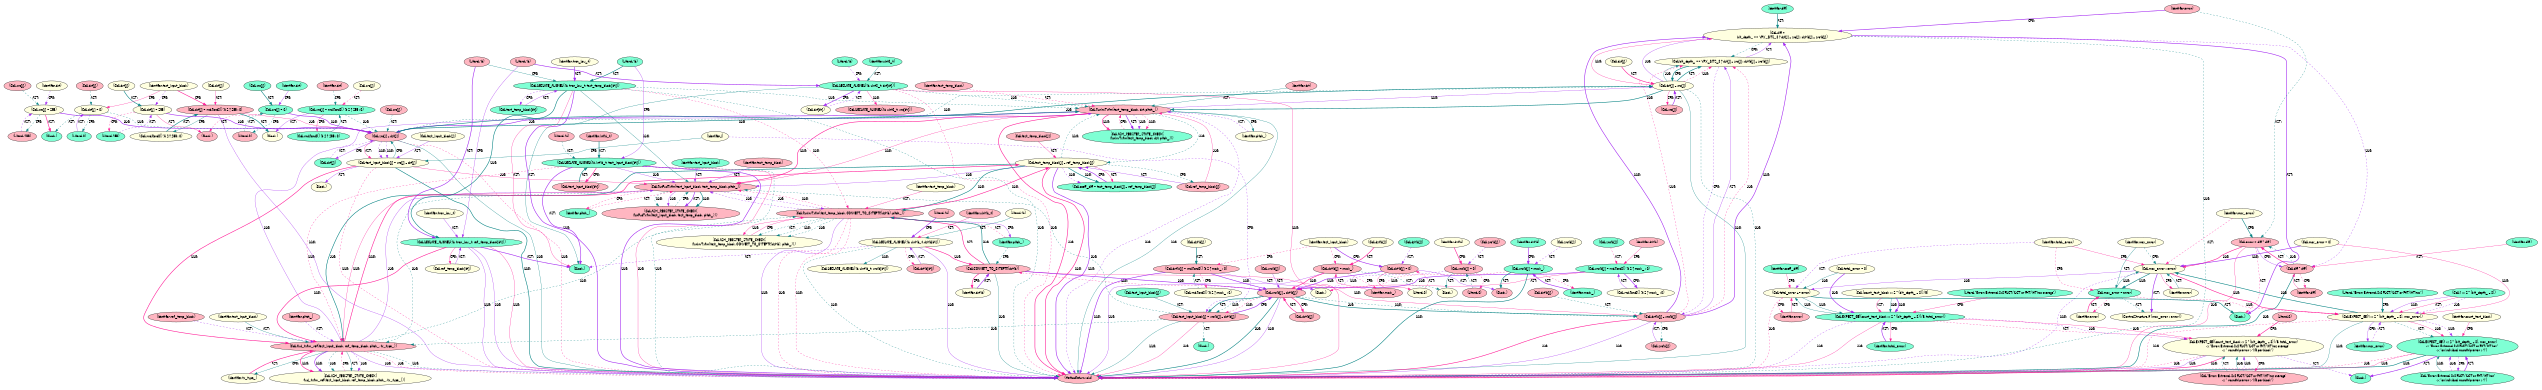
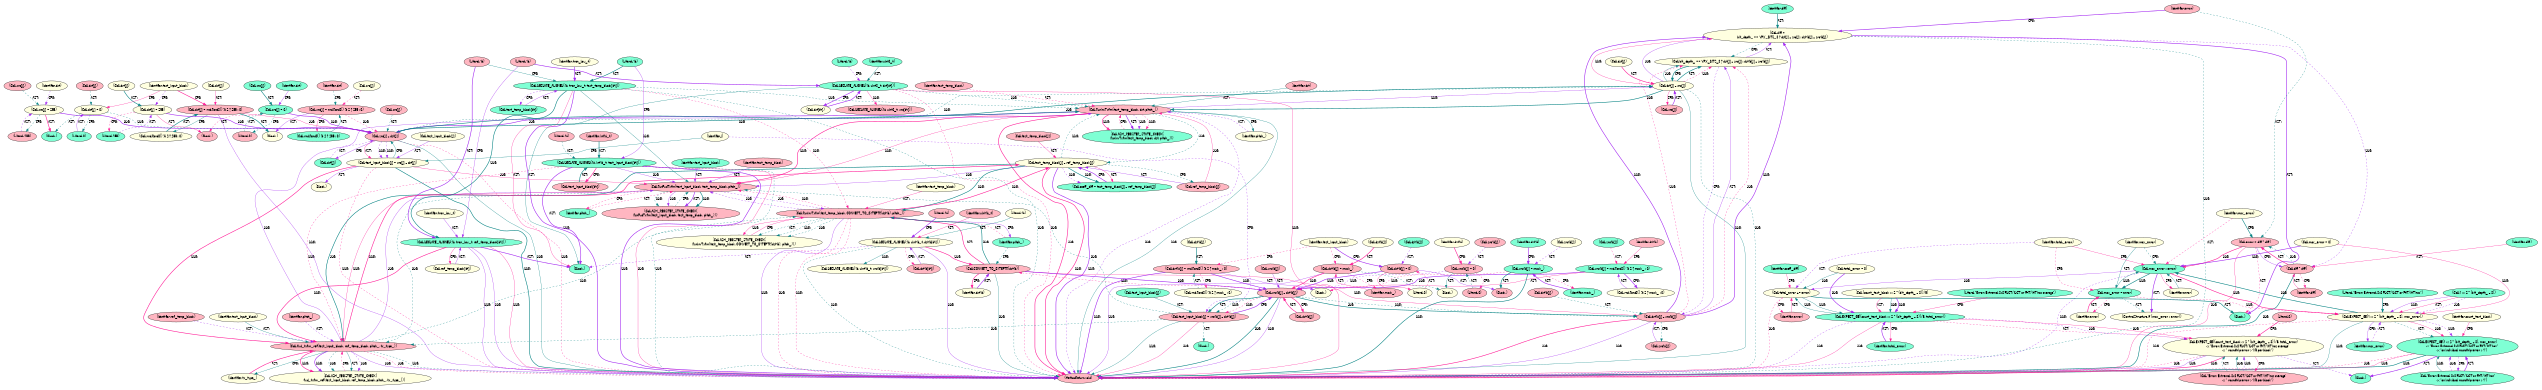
edge "(Call,dst[64])" -> "(Call,DECLARE_ALIGNED(16, uint8_t, dst[64]))": style dashed -> bold
node "(Call,src[j] = rnd.Rand8() % 2 ? 255 : 0)": fillcolor aquamarine -> lightpink
edge "(Call,src[j] = rnd.Rand8() % 2 ? 255 : 0)" -> "(Call,src[j] - dst[j])": color teal -> deeppink
node "(Call,max_error < error)": fillcolor lightyellow -> aquamarine
